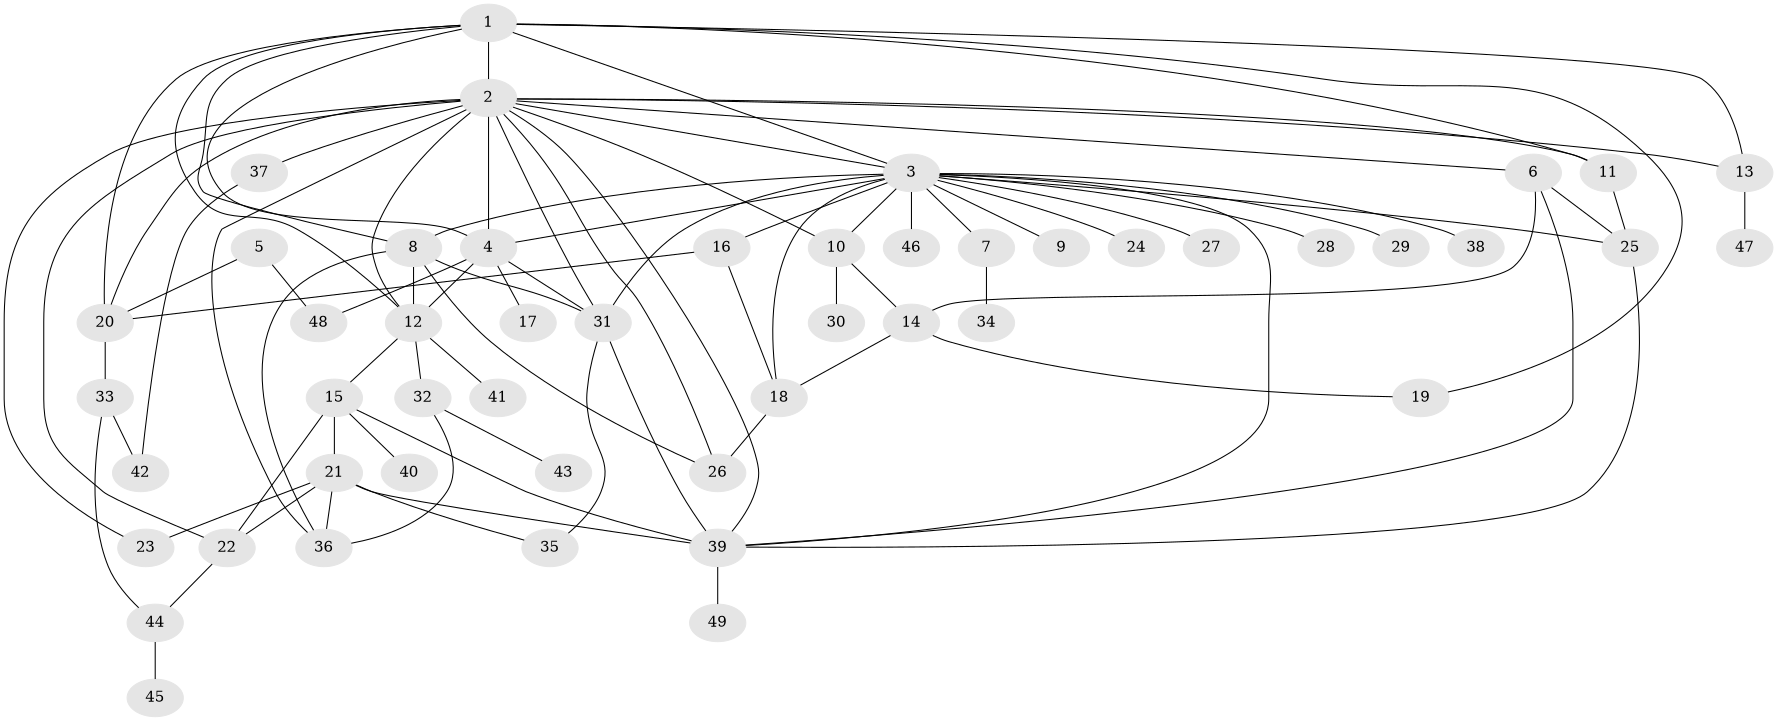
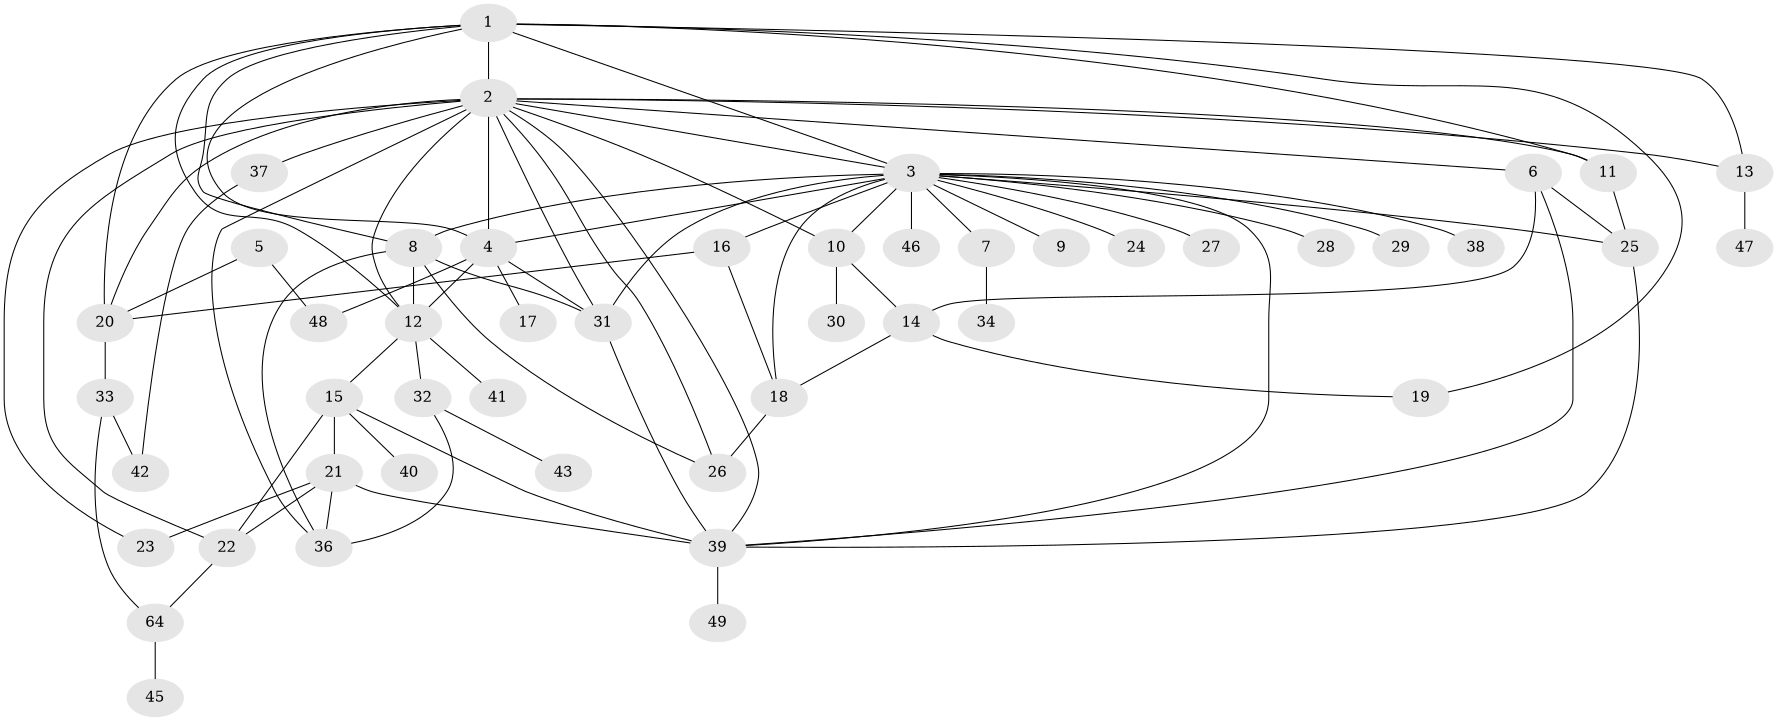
node "35": removed
node "44": label "44" -> "64"
